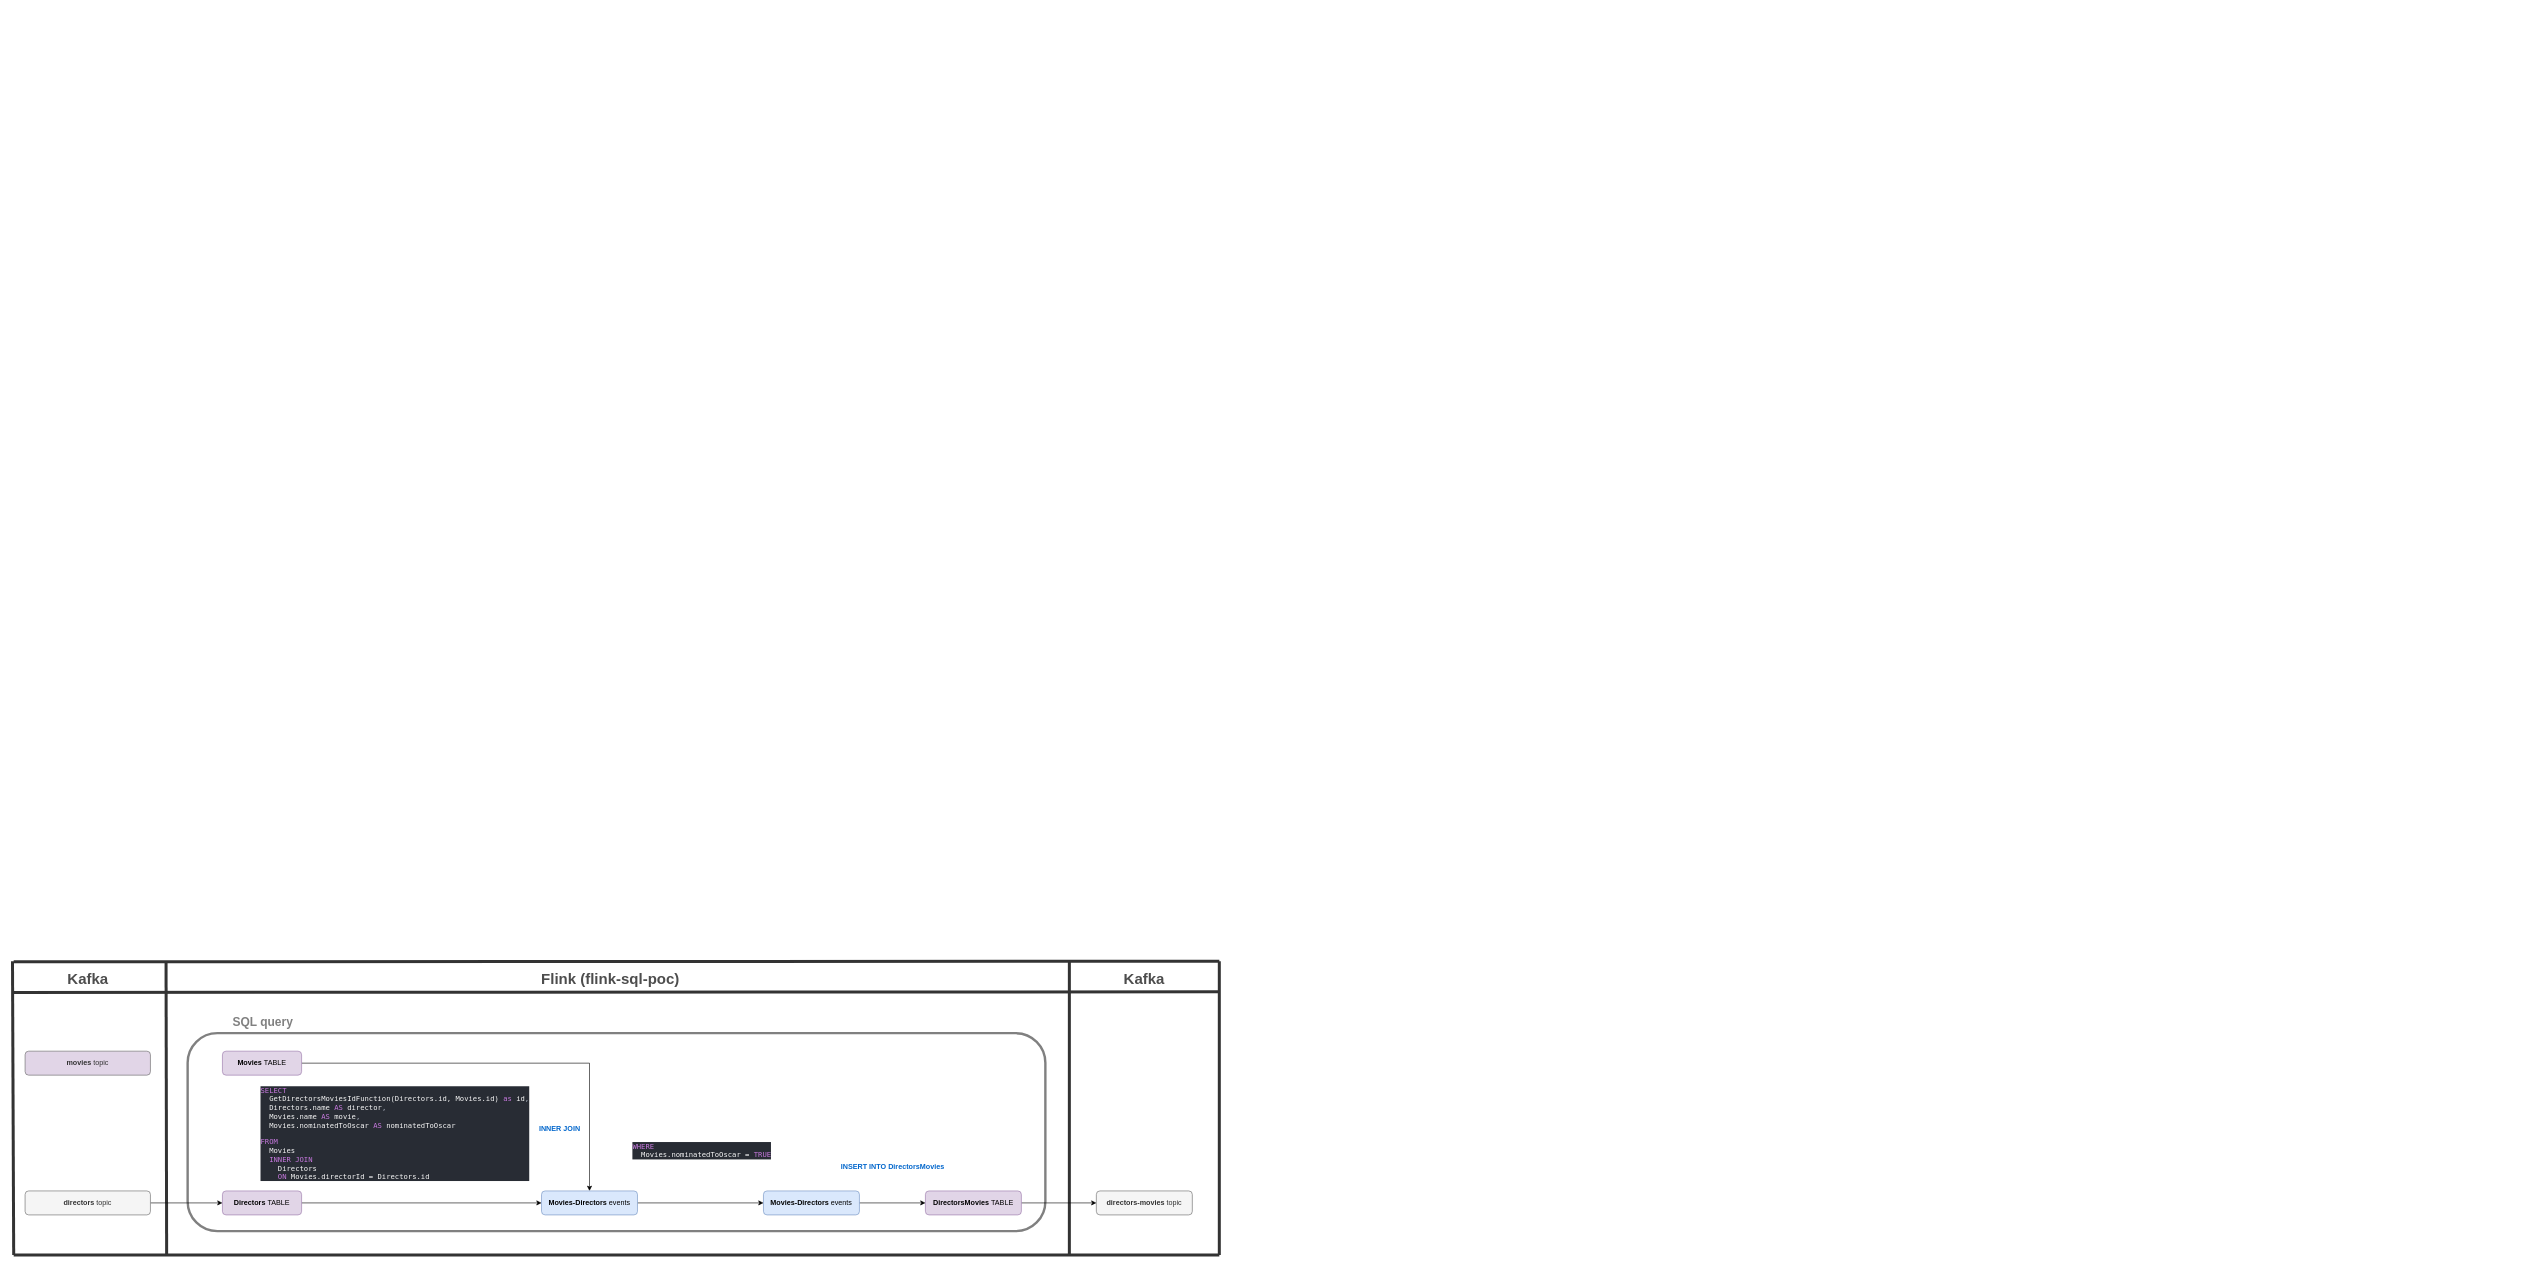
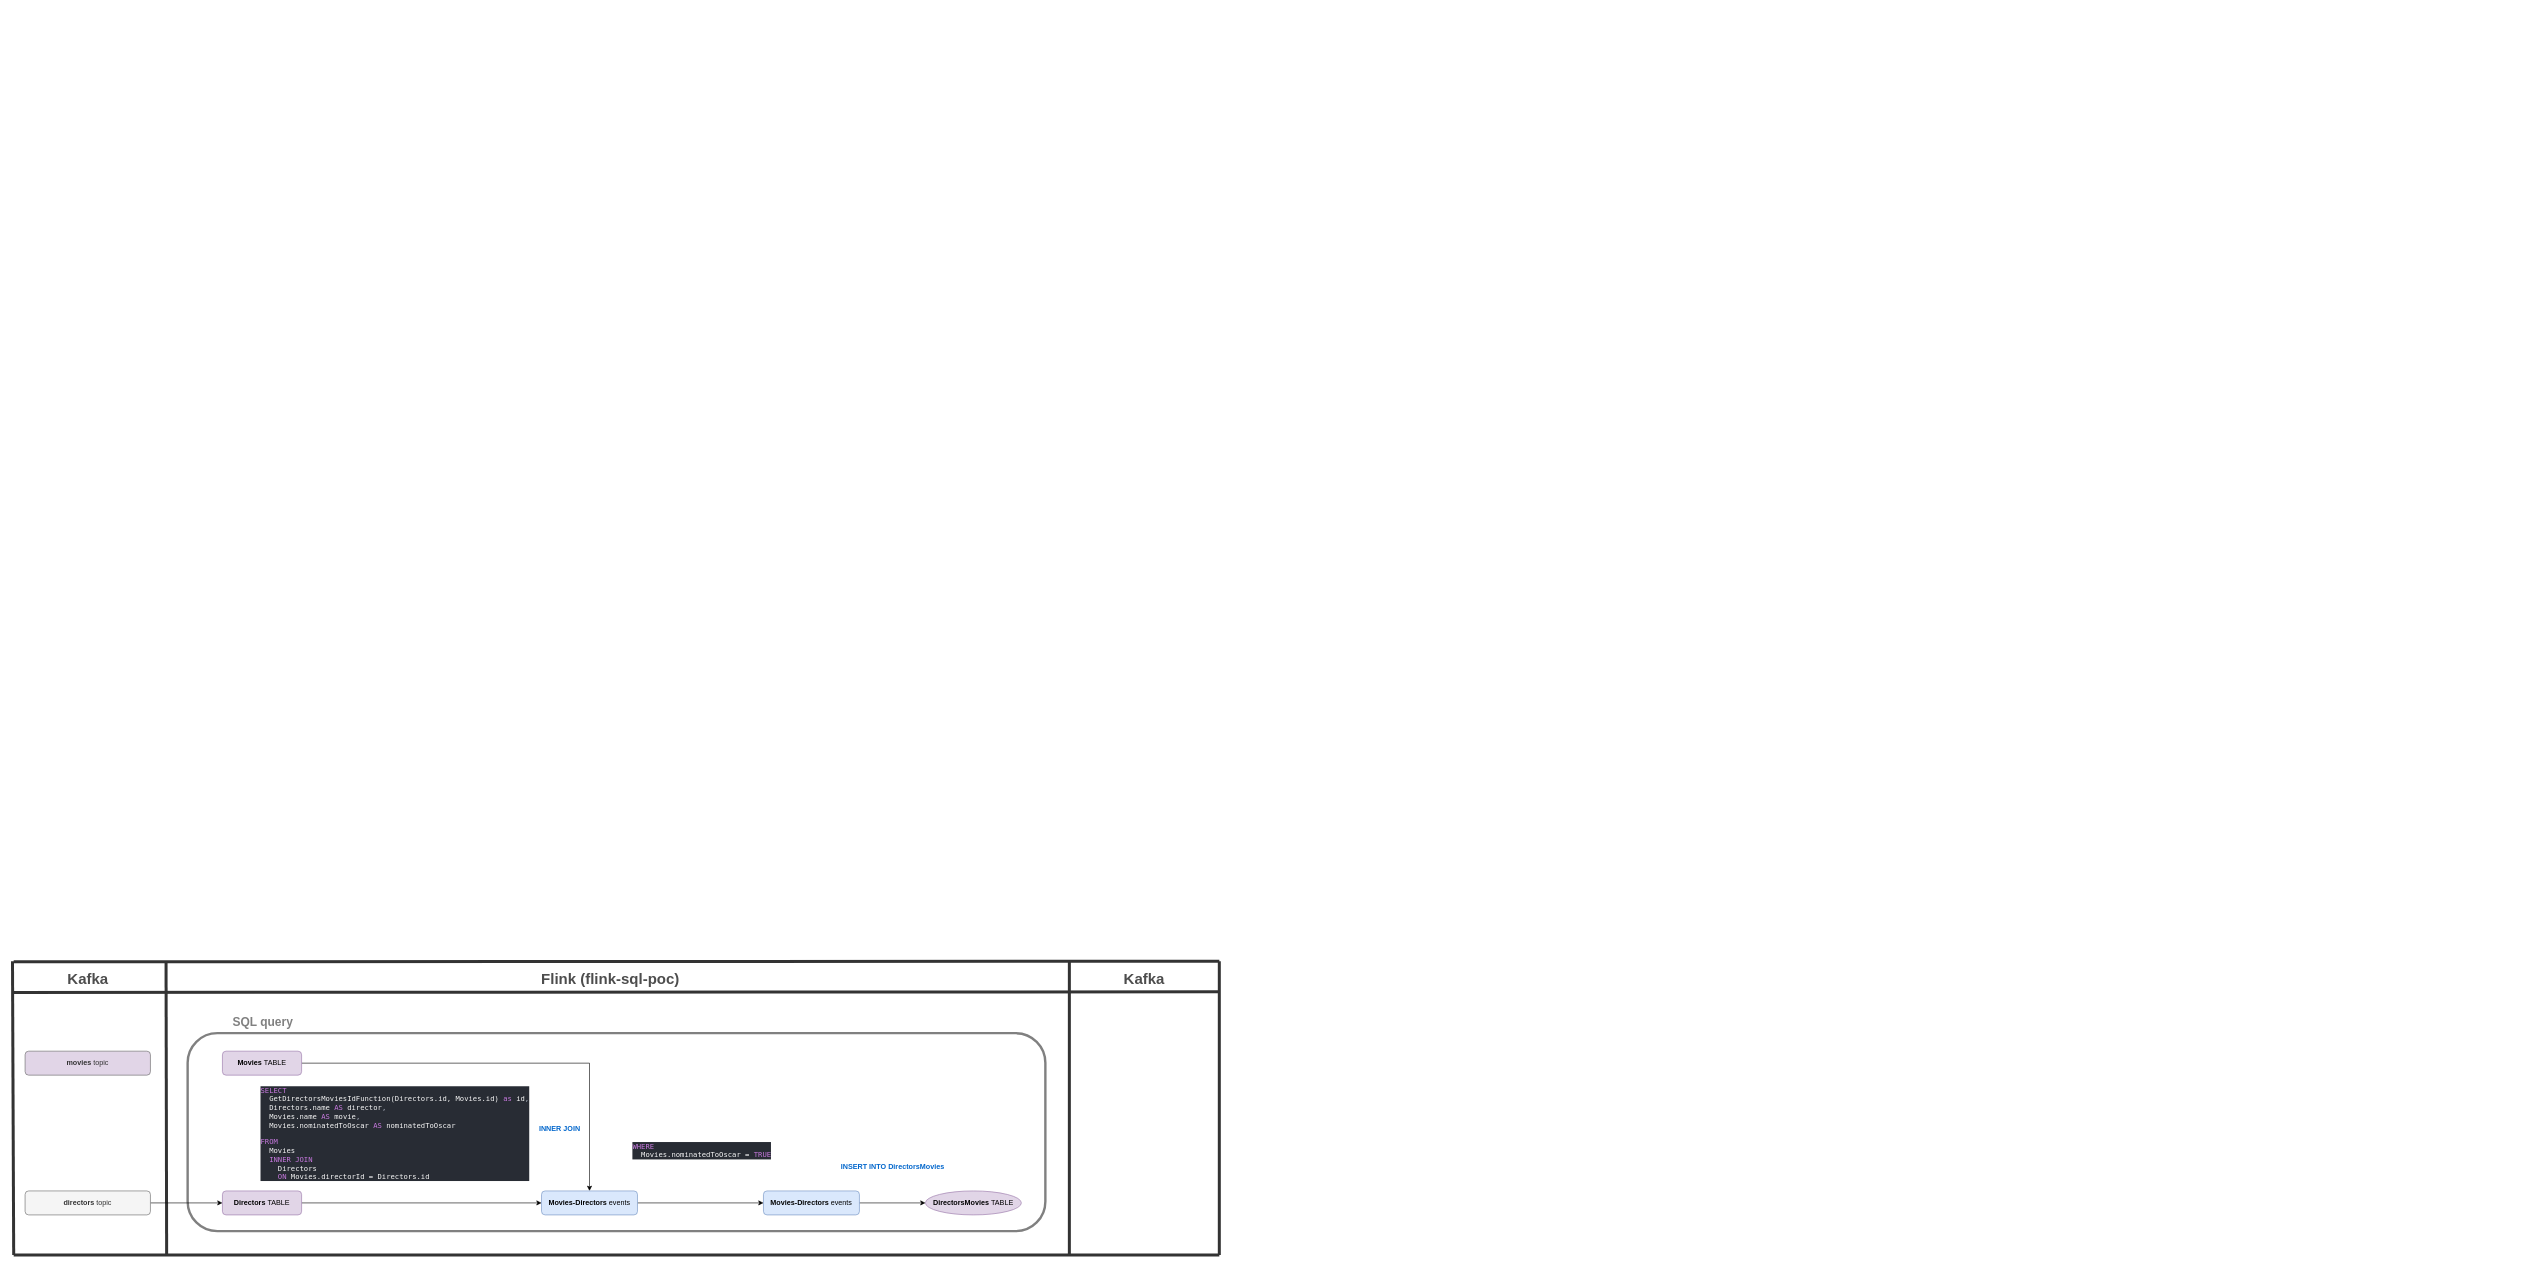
node "DirectorsMovies TABLE": shape rounded rectangle -> ellipse
edge "DirectorsMovies TABLE" -> "directors-movies topic": removed
node "directors-movies topic": removed
